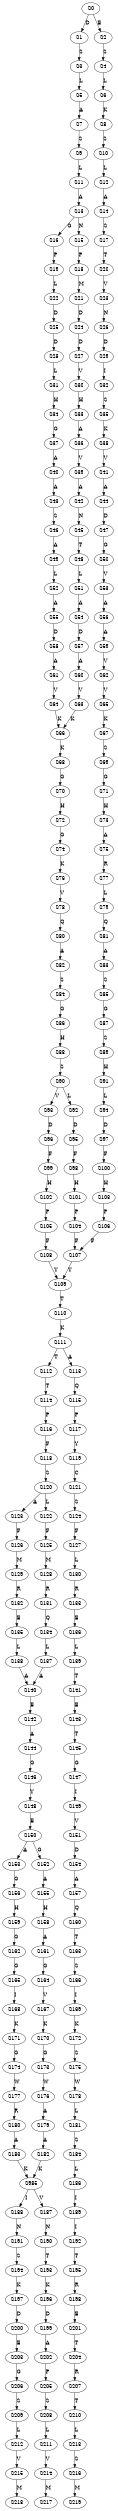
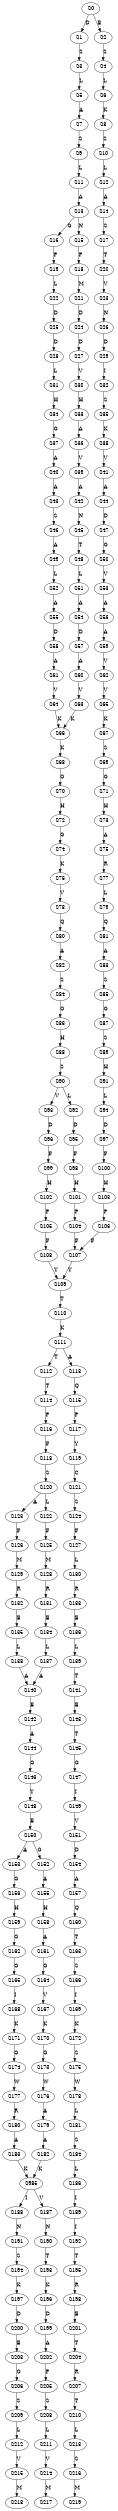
edge "S131" -> "S134": label "Q" -> "E"
